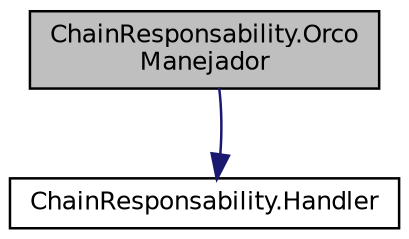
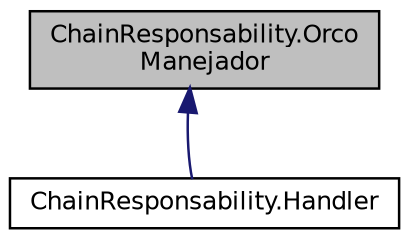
edge "ChainResponsability.Orco Manejador" -> "ChainResponsability.Handler": reversed
